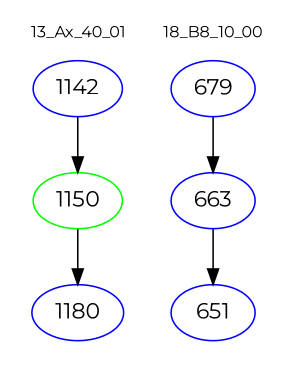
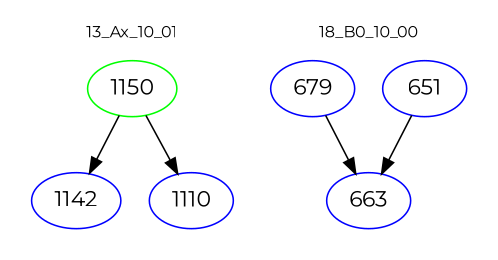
cluster "13_Ax_40_01": label "13_Ax_40_01" -> "13_Ax_10_01"
cluster "18_B8_10_00": label "18_B8_10_00" -> "18_B0_10_00"
edge "1142" -> "1150": reversed
edge "663" -> "651": reversed
node "1180": label "1180" -> "1110"
